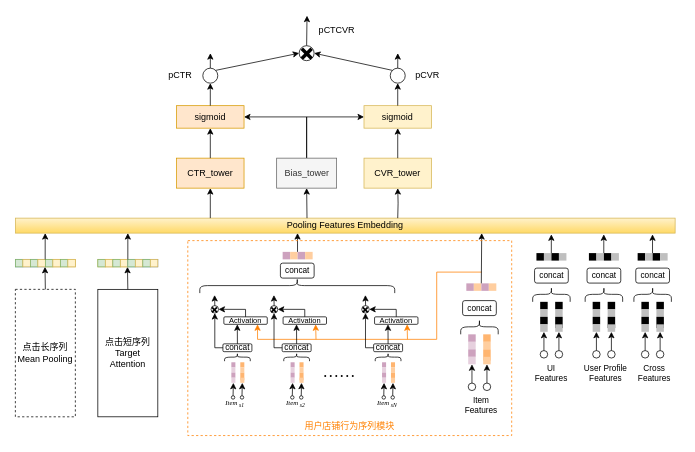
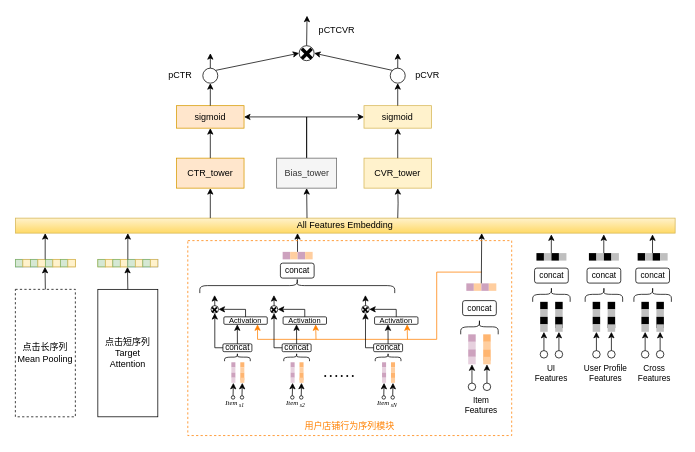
node "Pooling Features Embedding": label "Pooling Features Embedding" -> "All Features Embedding"
